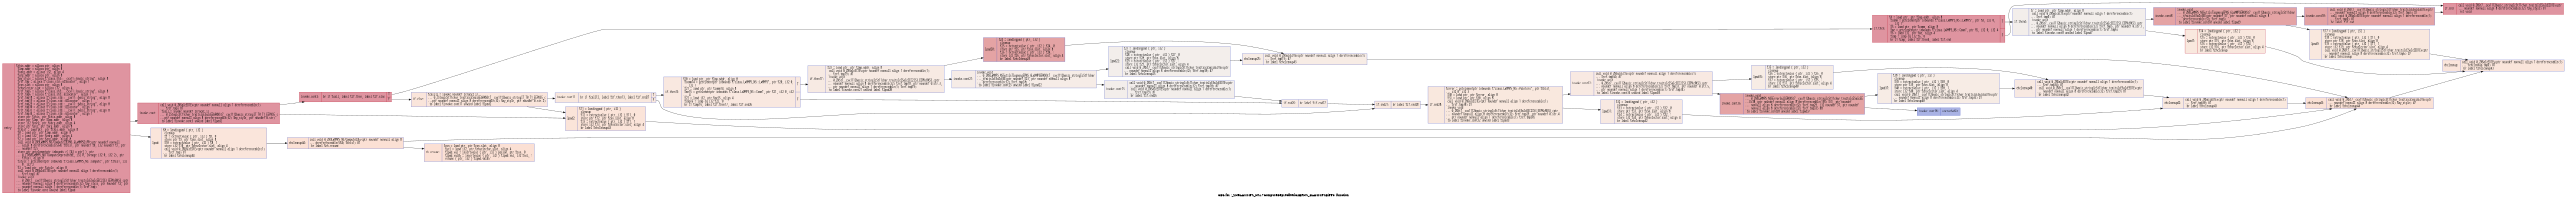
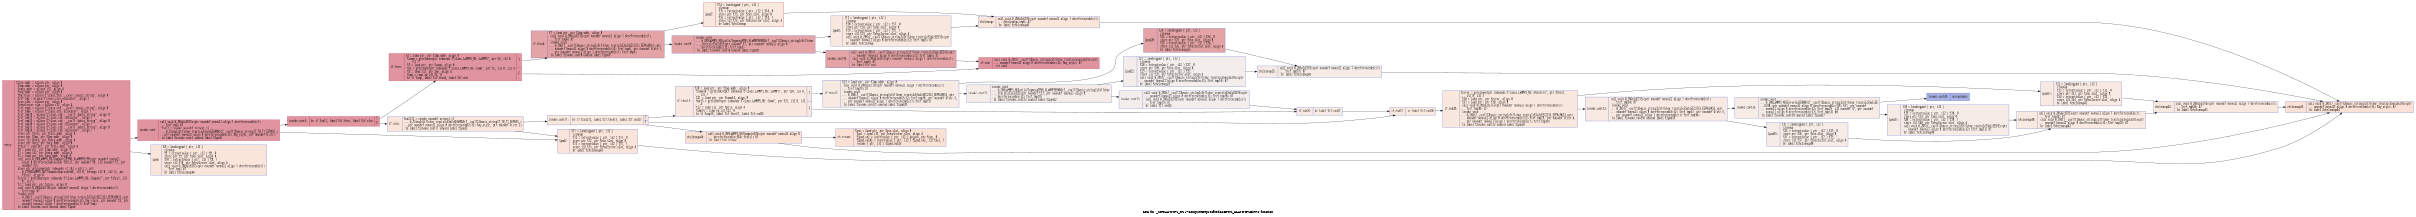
node "if.then4:": fillcolor #e5d8d170 -> #c32e3170
edge "ehcleanup43:" -> "ehcleanup:": reversed
node "invoke.cont36:": fillcolor #c32e3170 -> #ecd3c570
edge "lpad:" -> "ehcleanup44:": now "invoke.cont11:" -> "ehcleanup44:"
